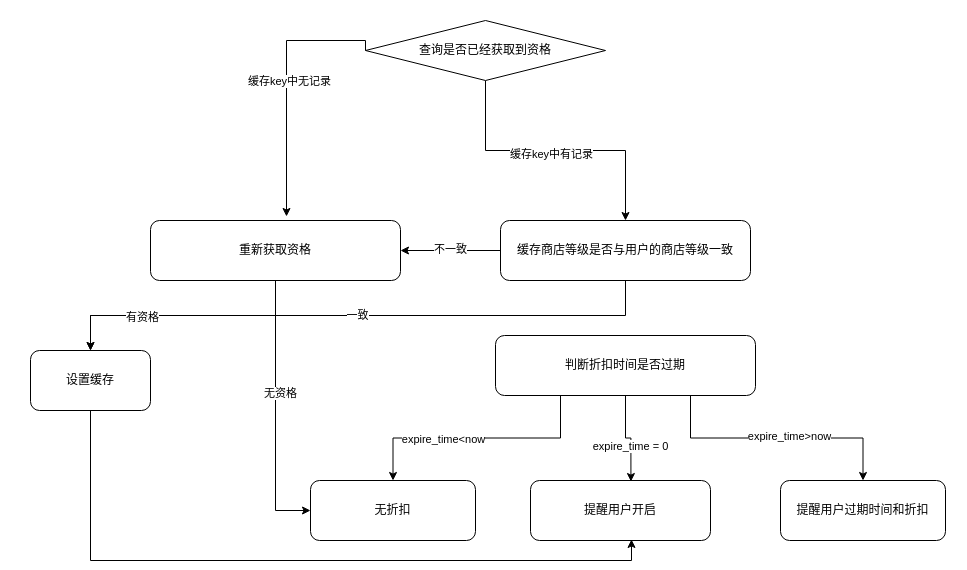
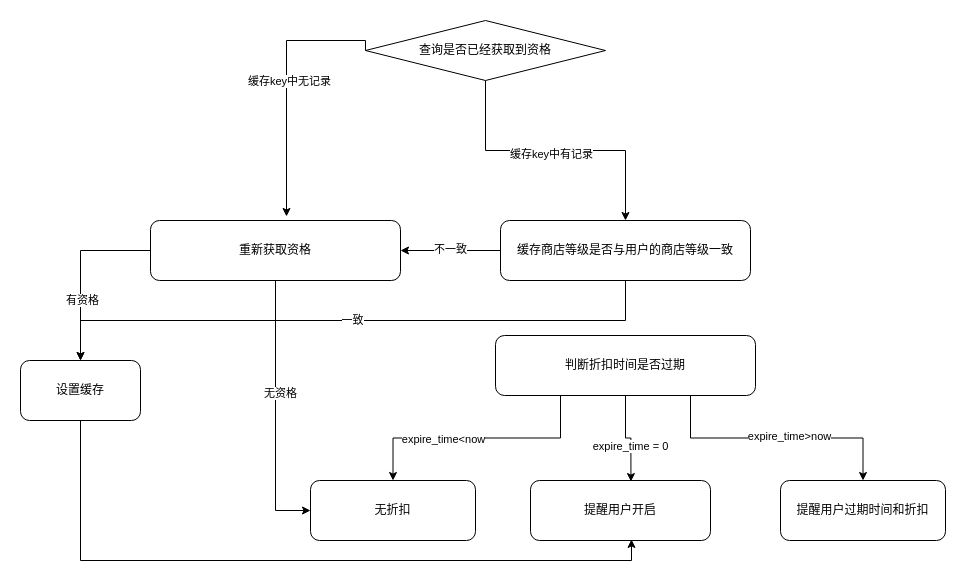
node "设置缓存": moved (91, 381) -> (81, 391)
